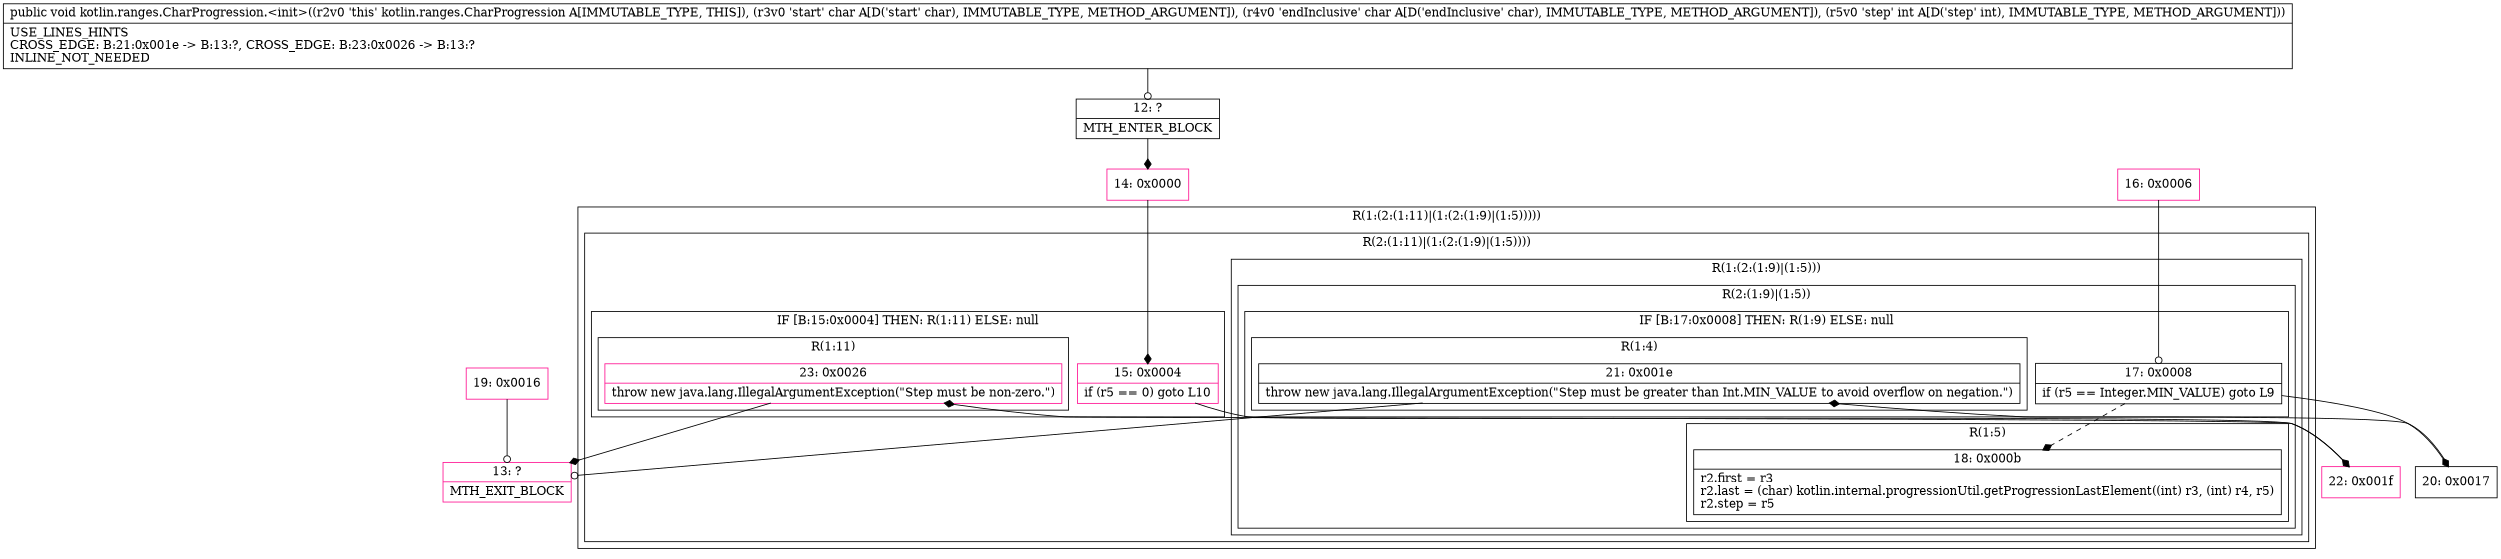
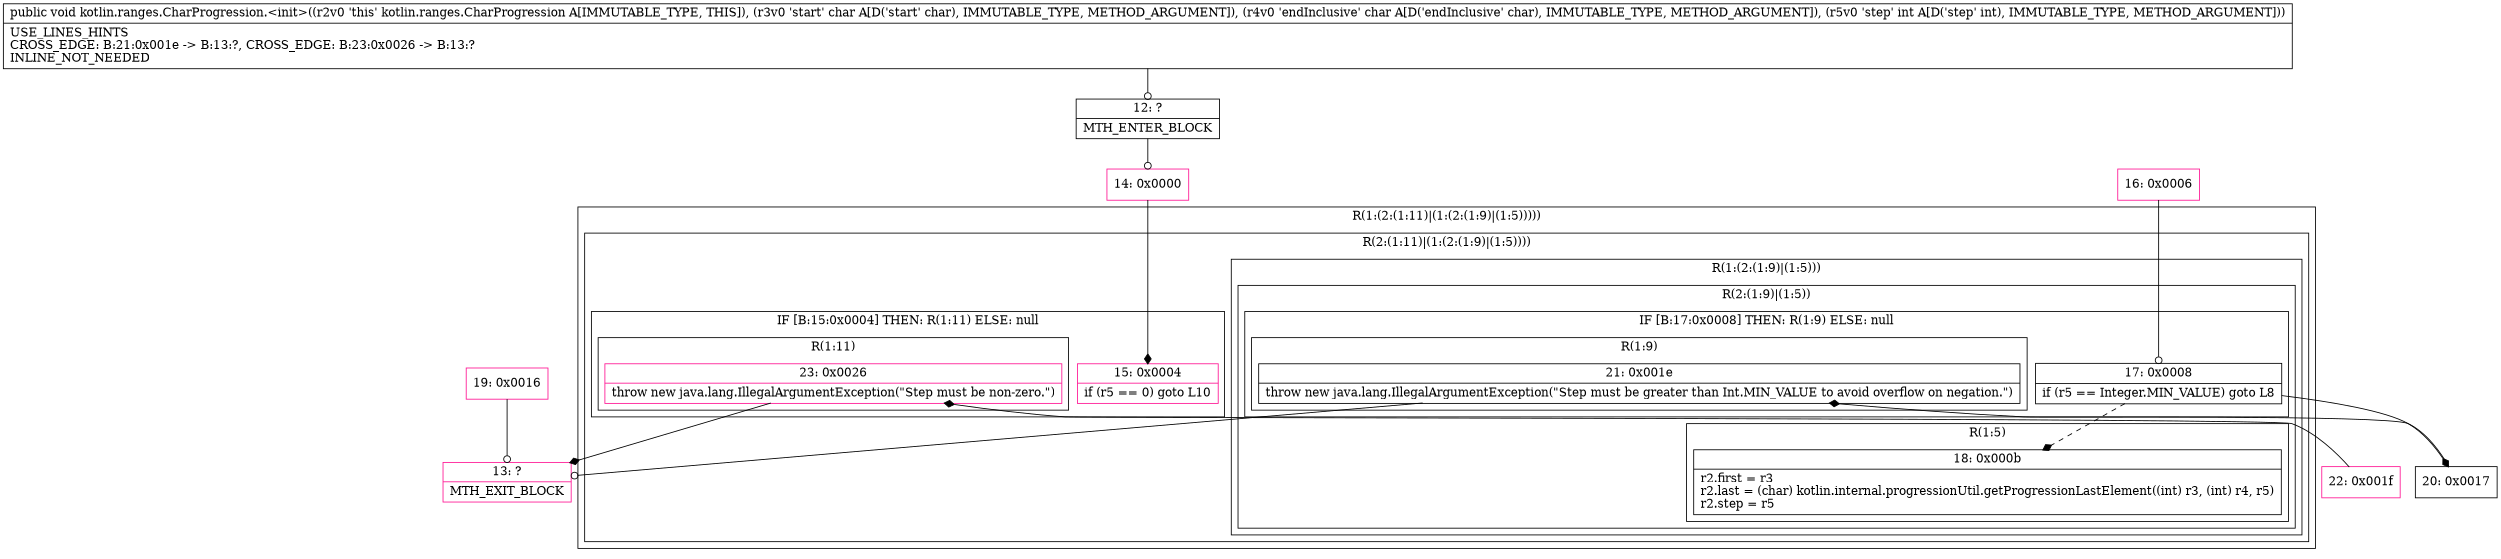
edge "12: ?" -> "14: 0x0000": arrowhead diamond -> odot
cluster "R(1:4)": label "R(1:4)" -> "R(1:9)"
node "17: 0x0008": text "if (r5 == Integer.MIN_VALUE) goto L9" -> "if (r5 == Integer.MIN_VALUE) goto L8"
edge "15: 0x0004" -> "22: 0x001f": removed
